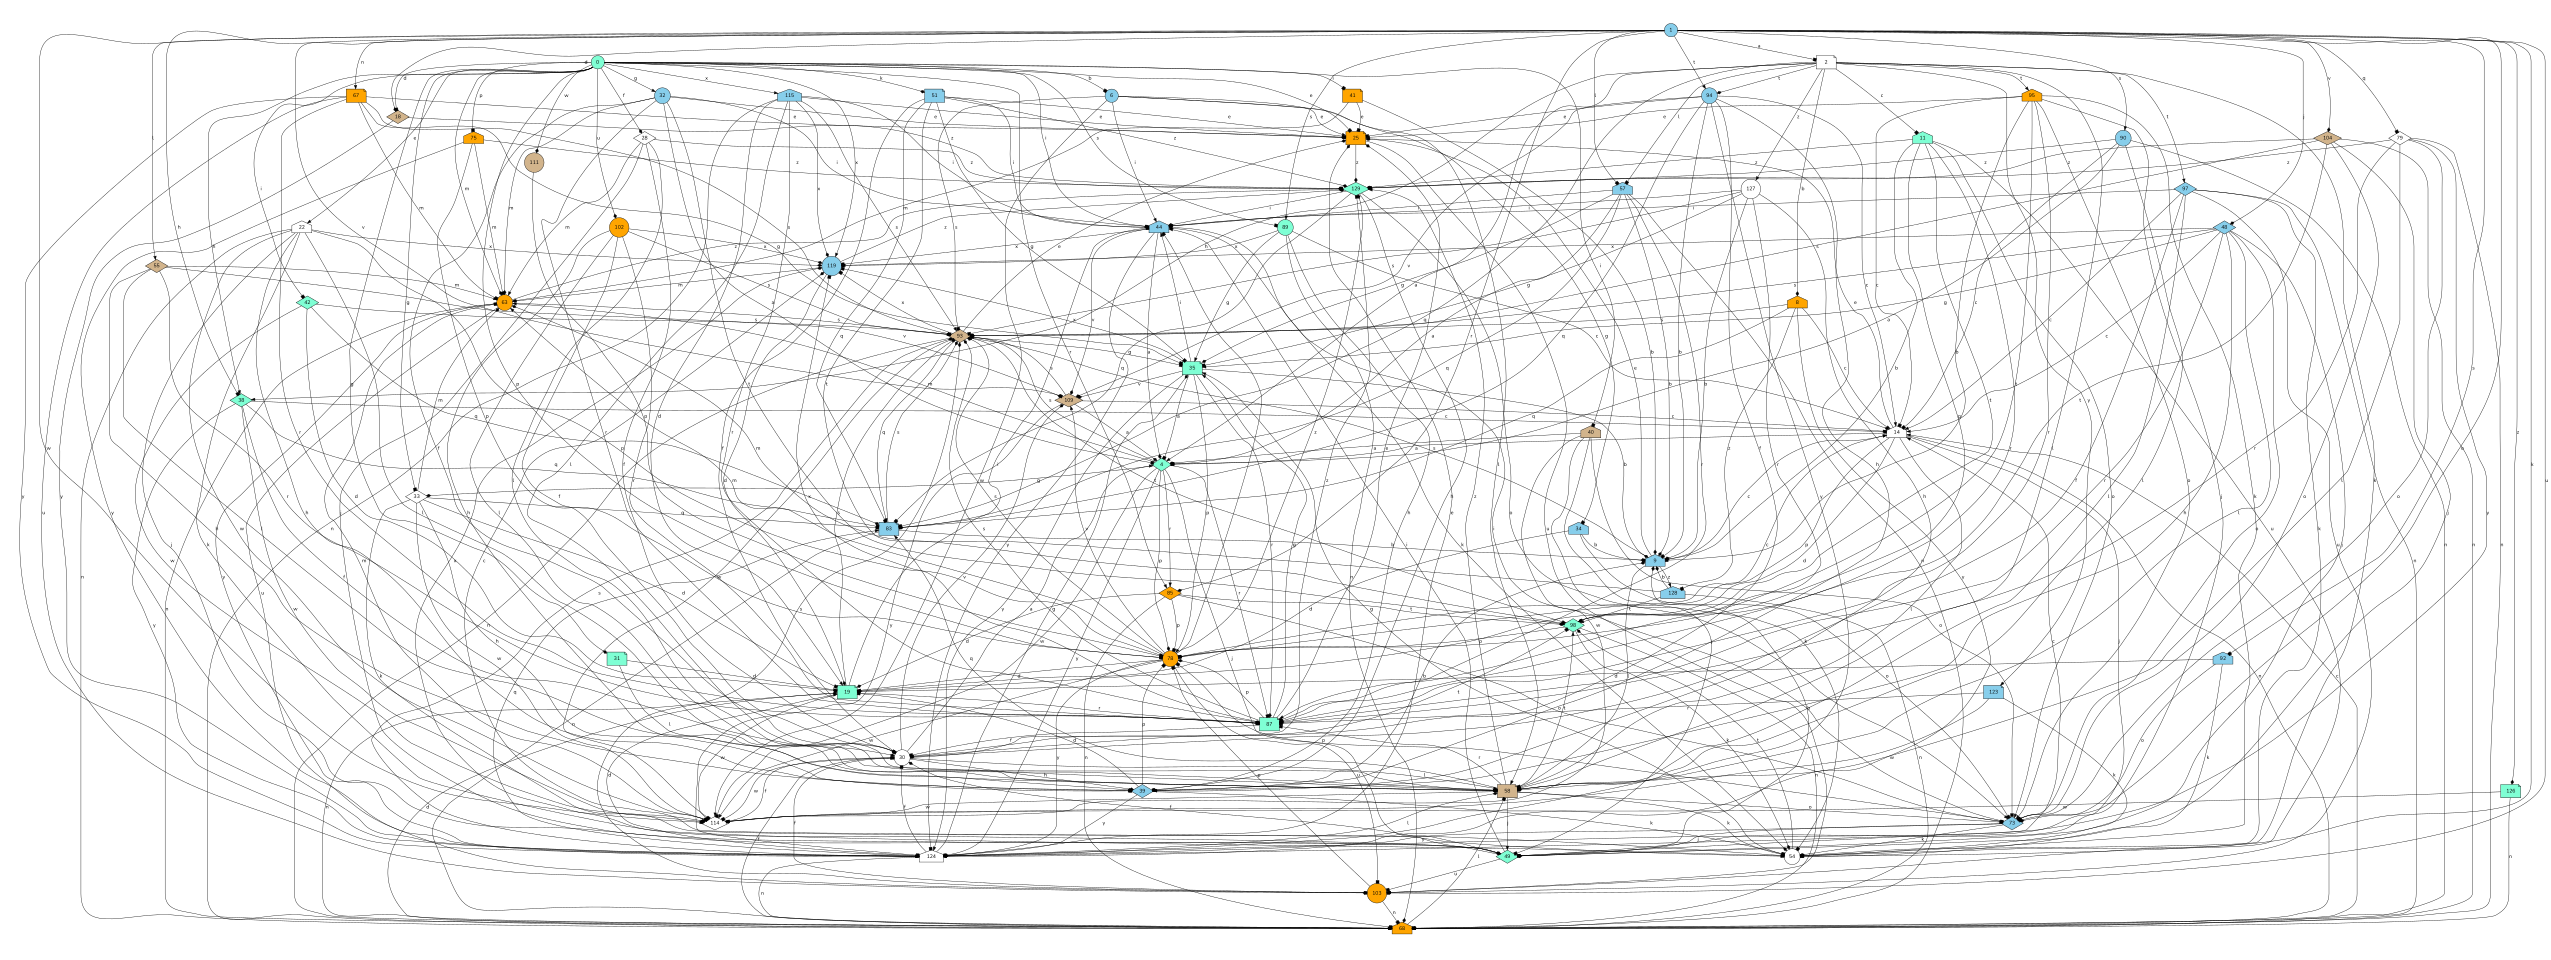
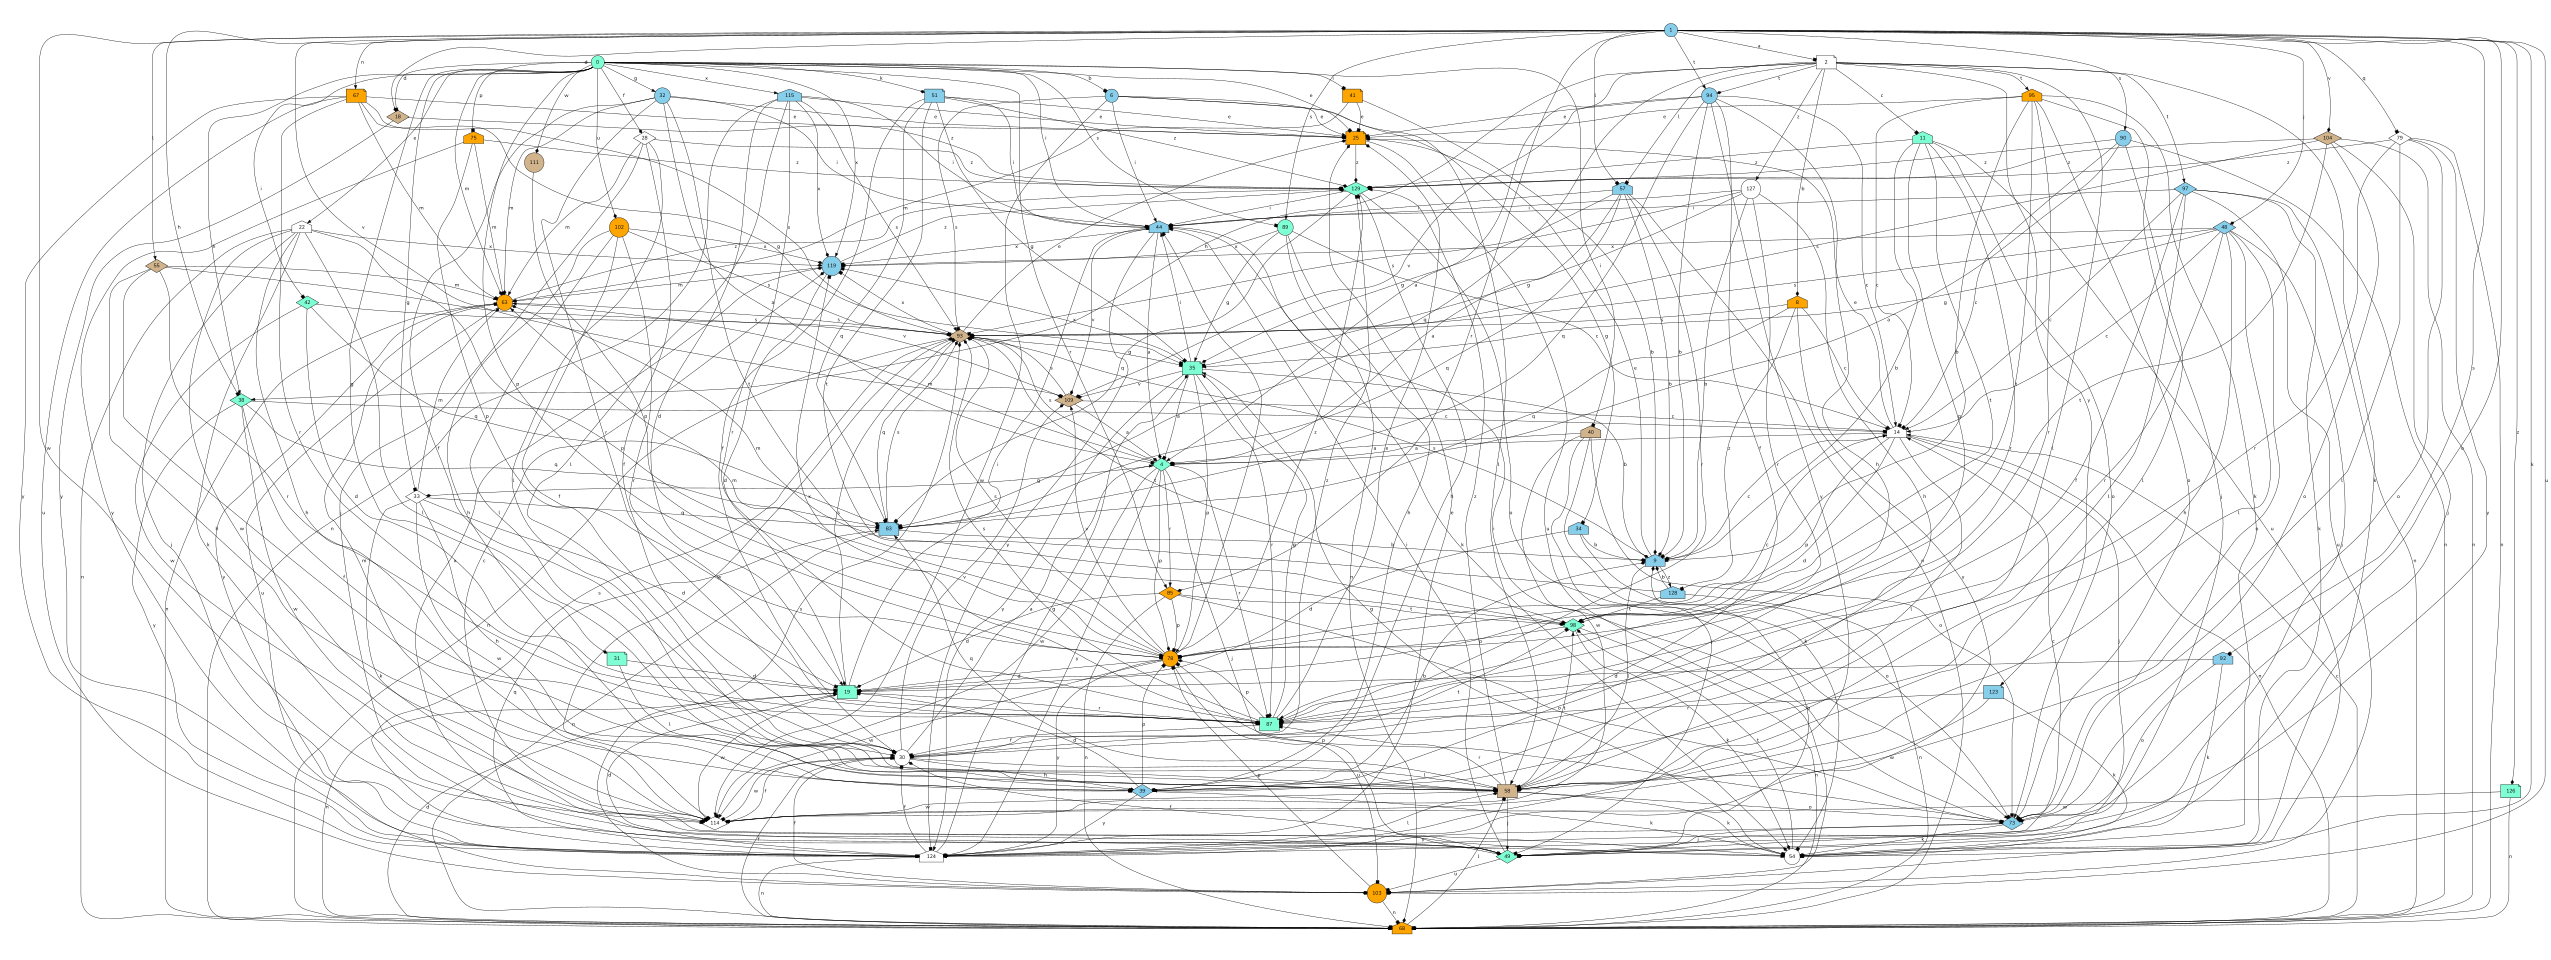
edge "109" -> "124": removed, label "y"
